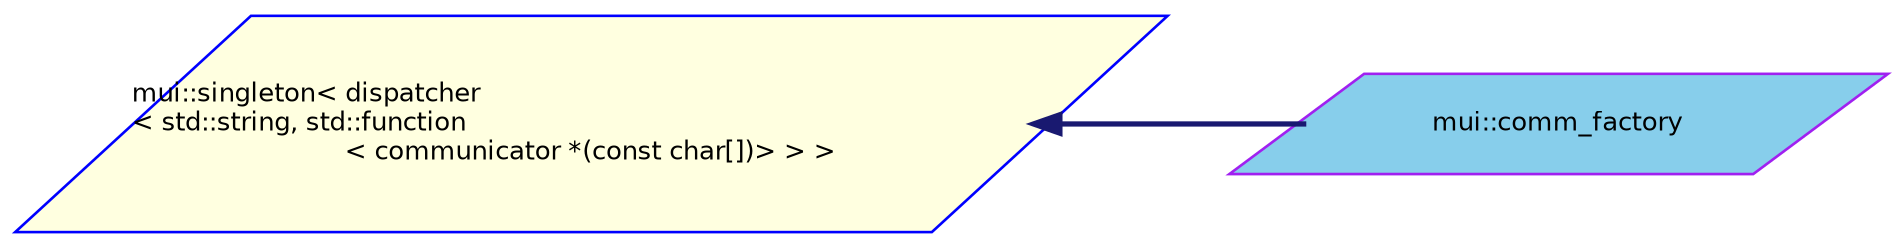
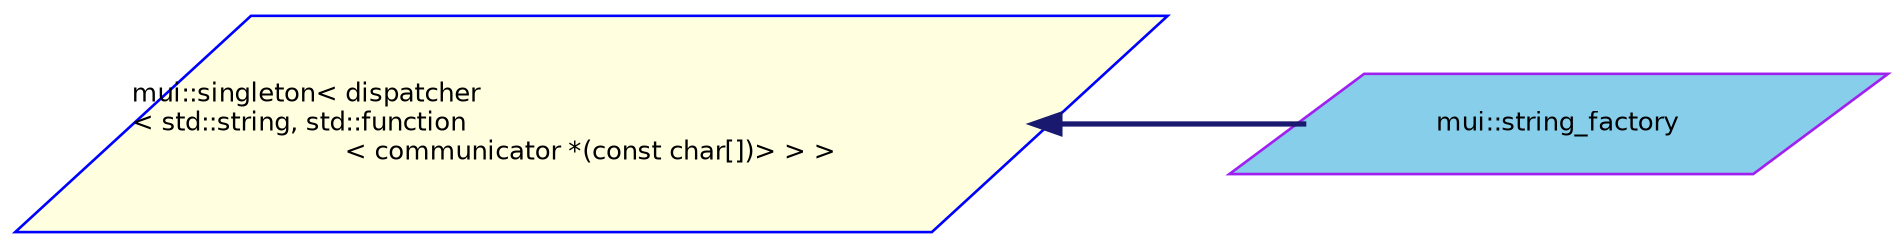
node "mui::comm_factory": label "mui::comm_factory" -> "mui::string_factory"
